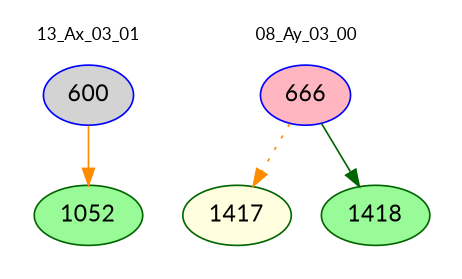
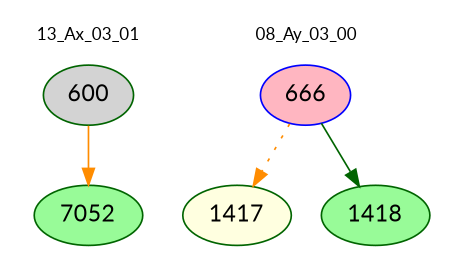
node "600": color blue -> darkgreen
node "1052": label "1052" -> "7052"
